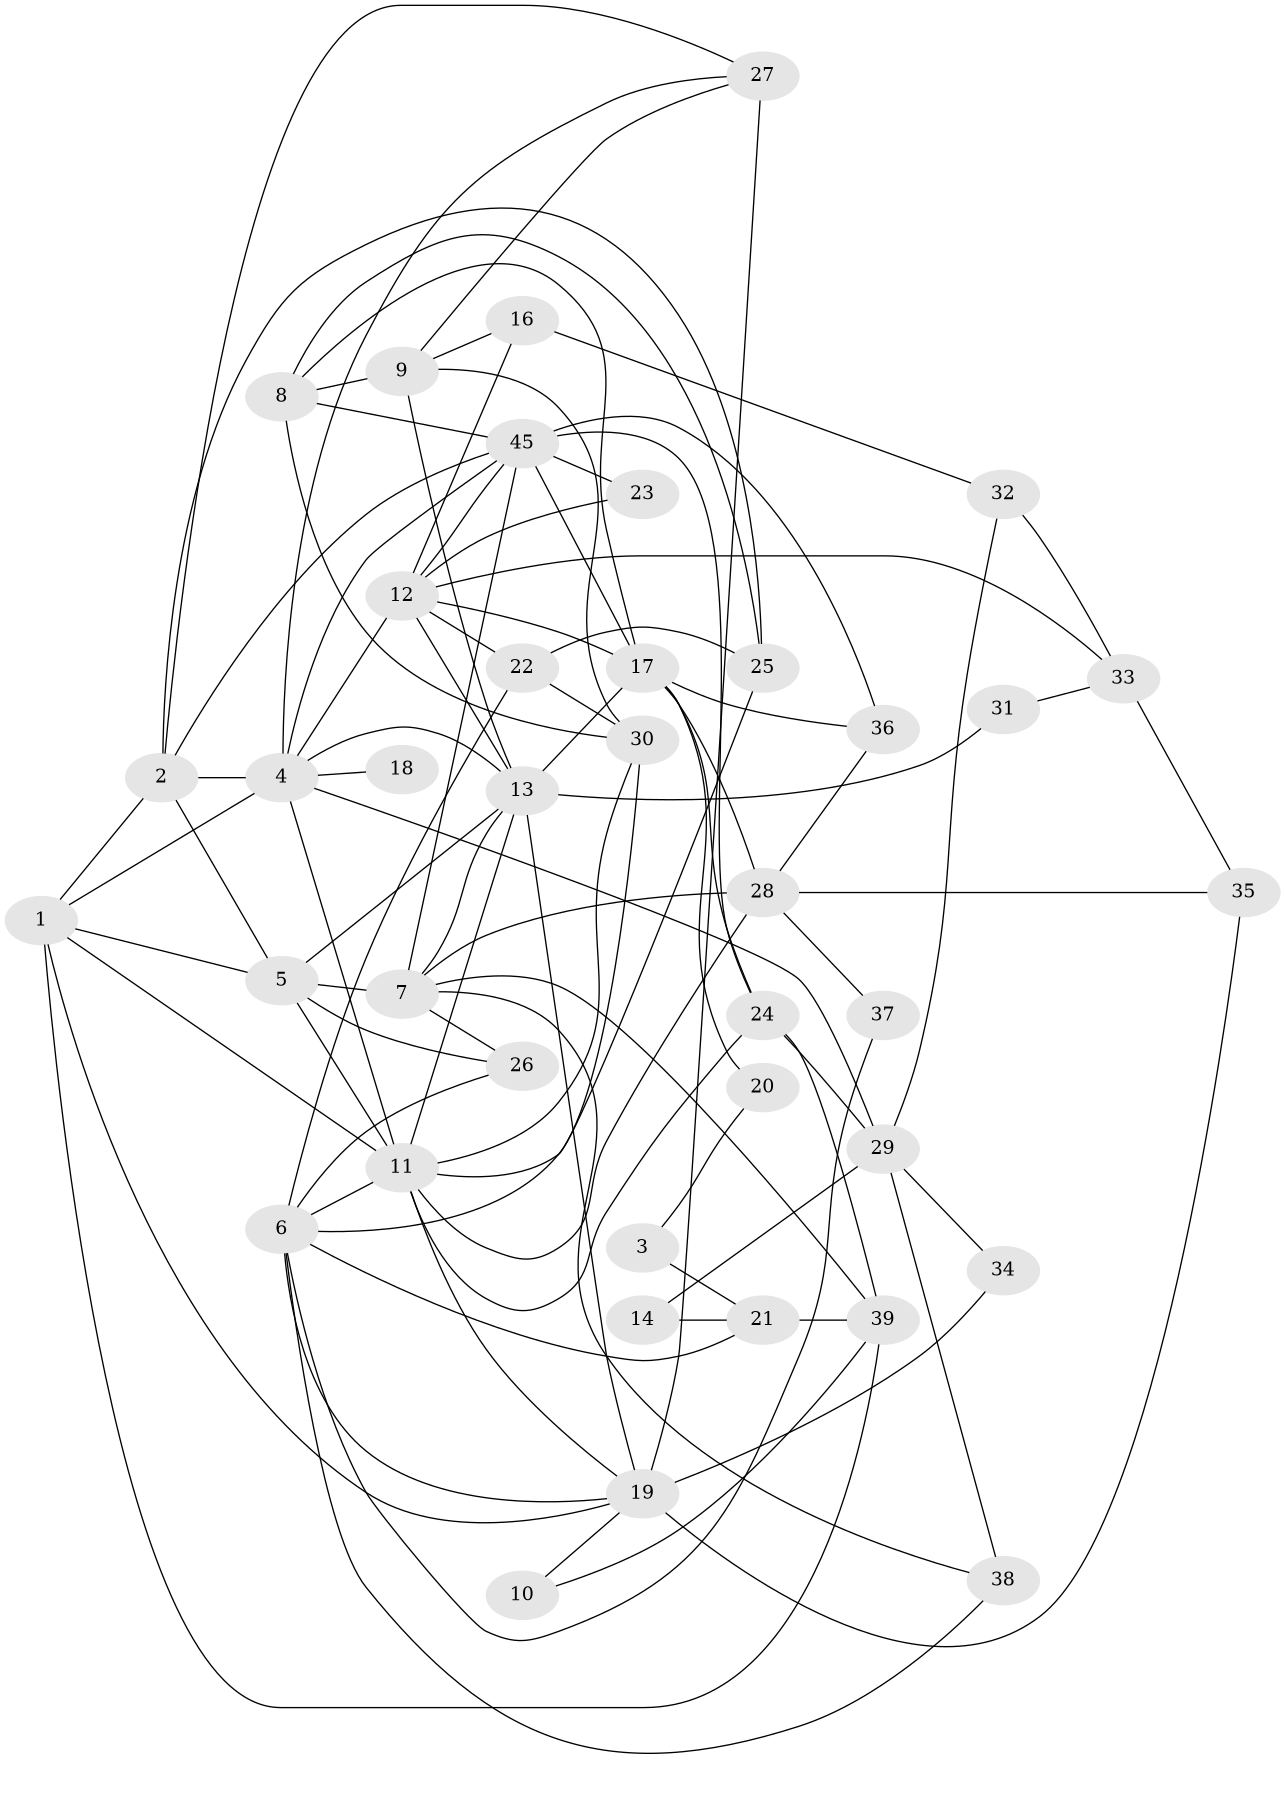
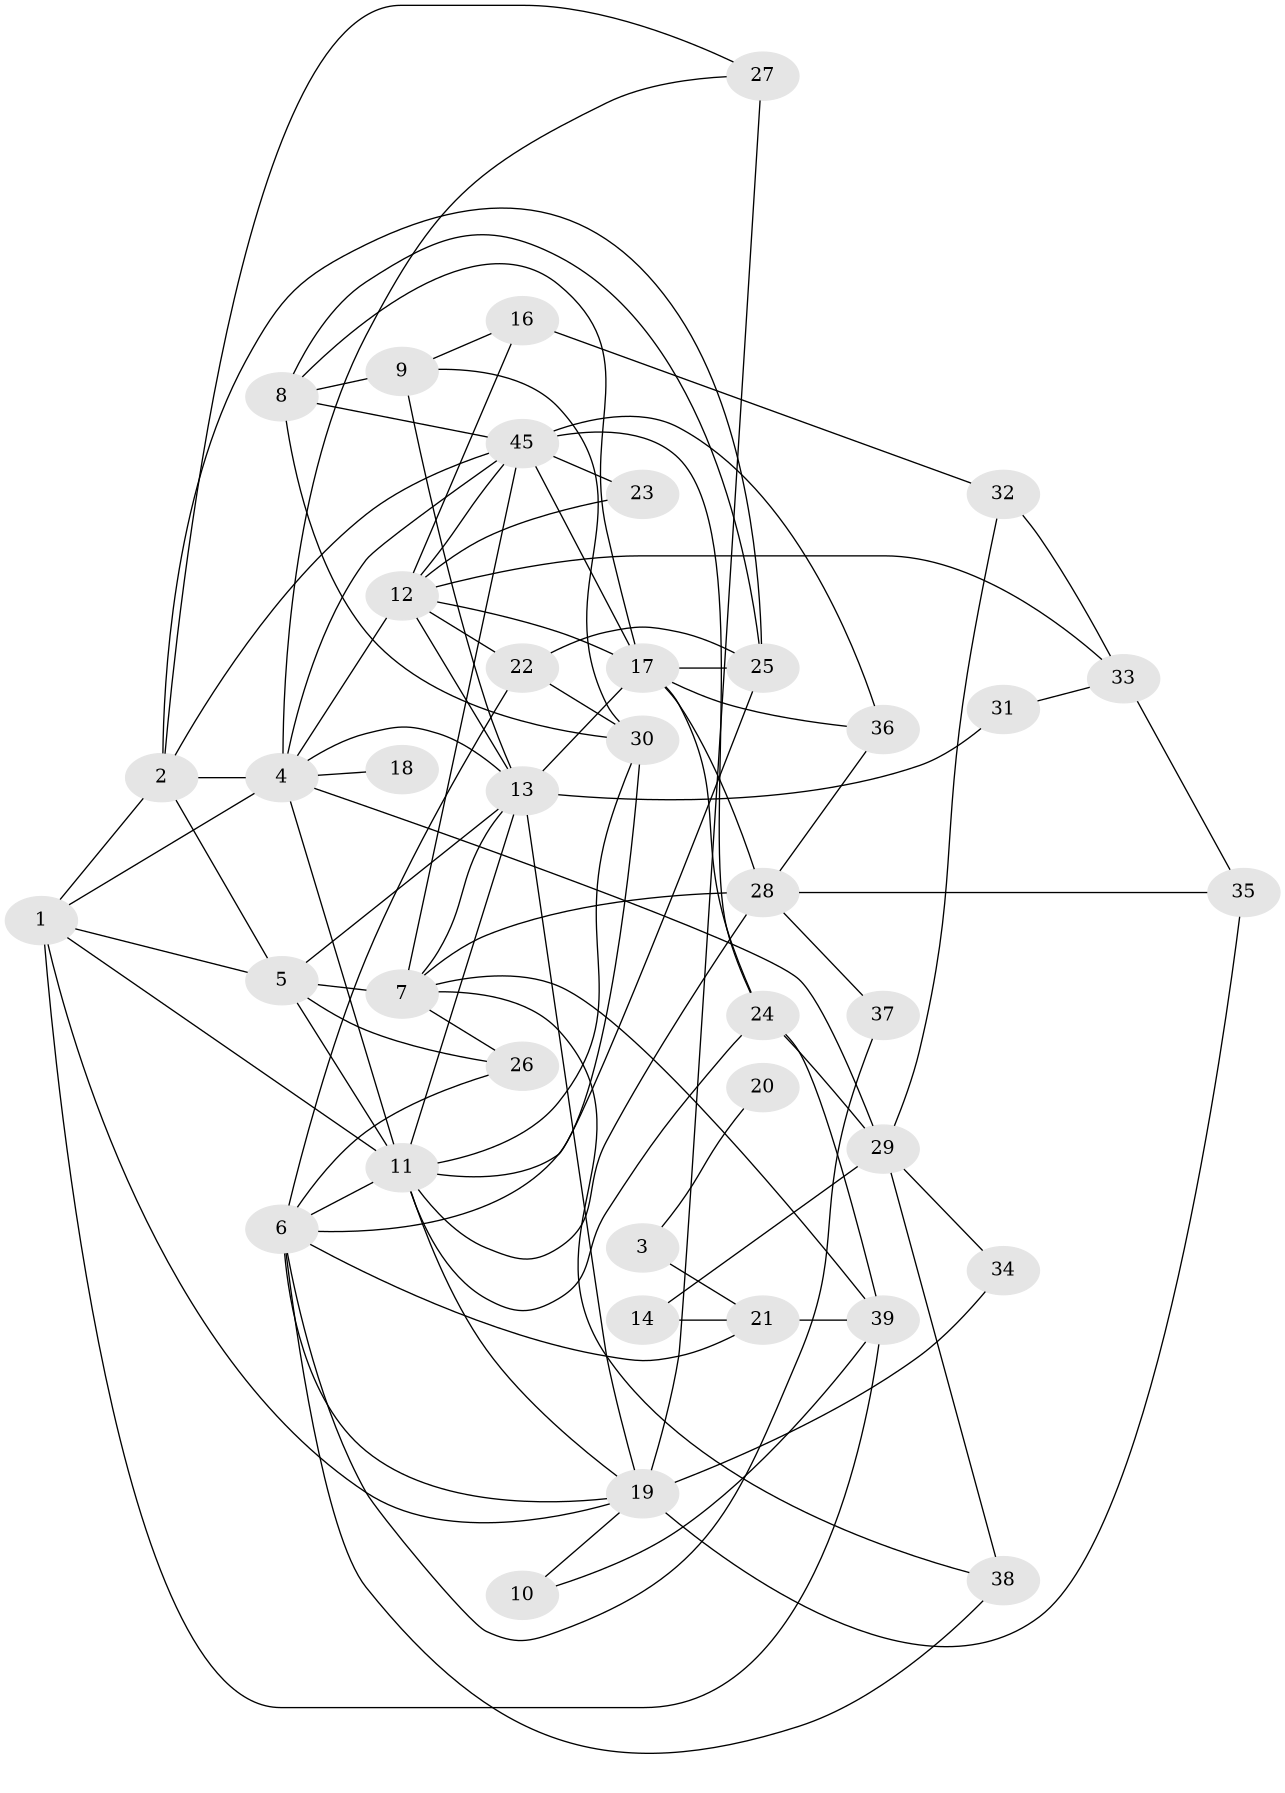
edge "27" -- "9": removed
edge "17" -- "20": now "17" -- "25"
